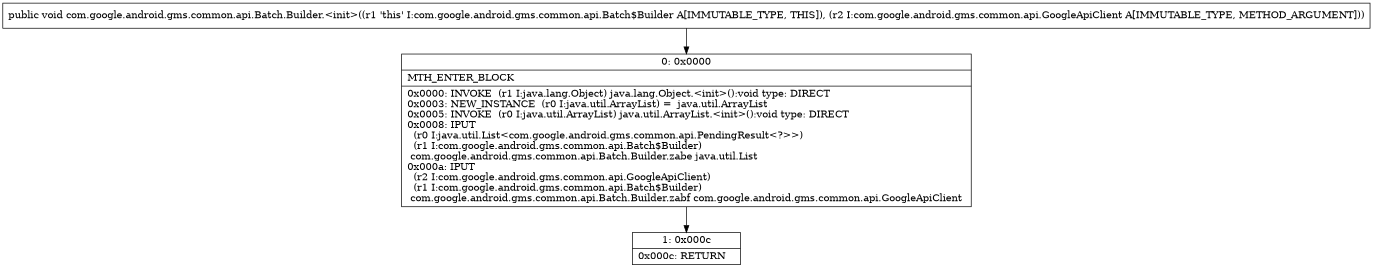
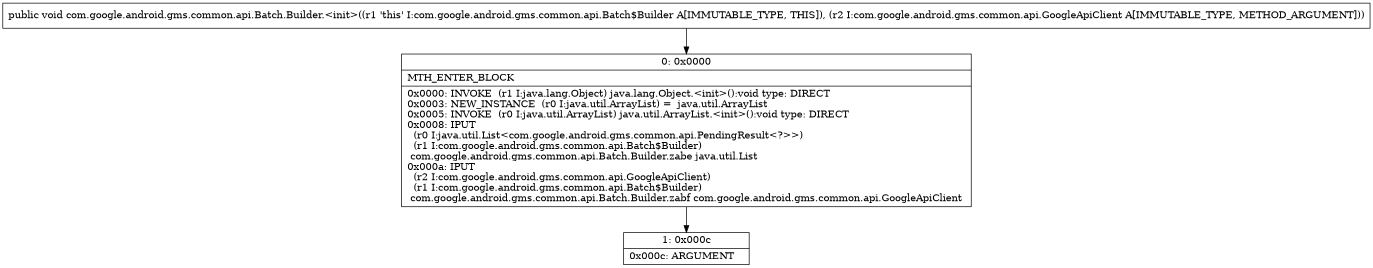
node "1: 0x000c": text "0x000c: RETURN" -> "0x000c: ARGUMENT"
